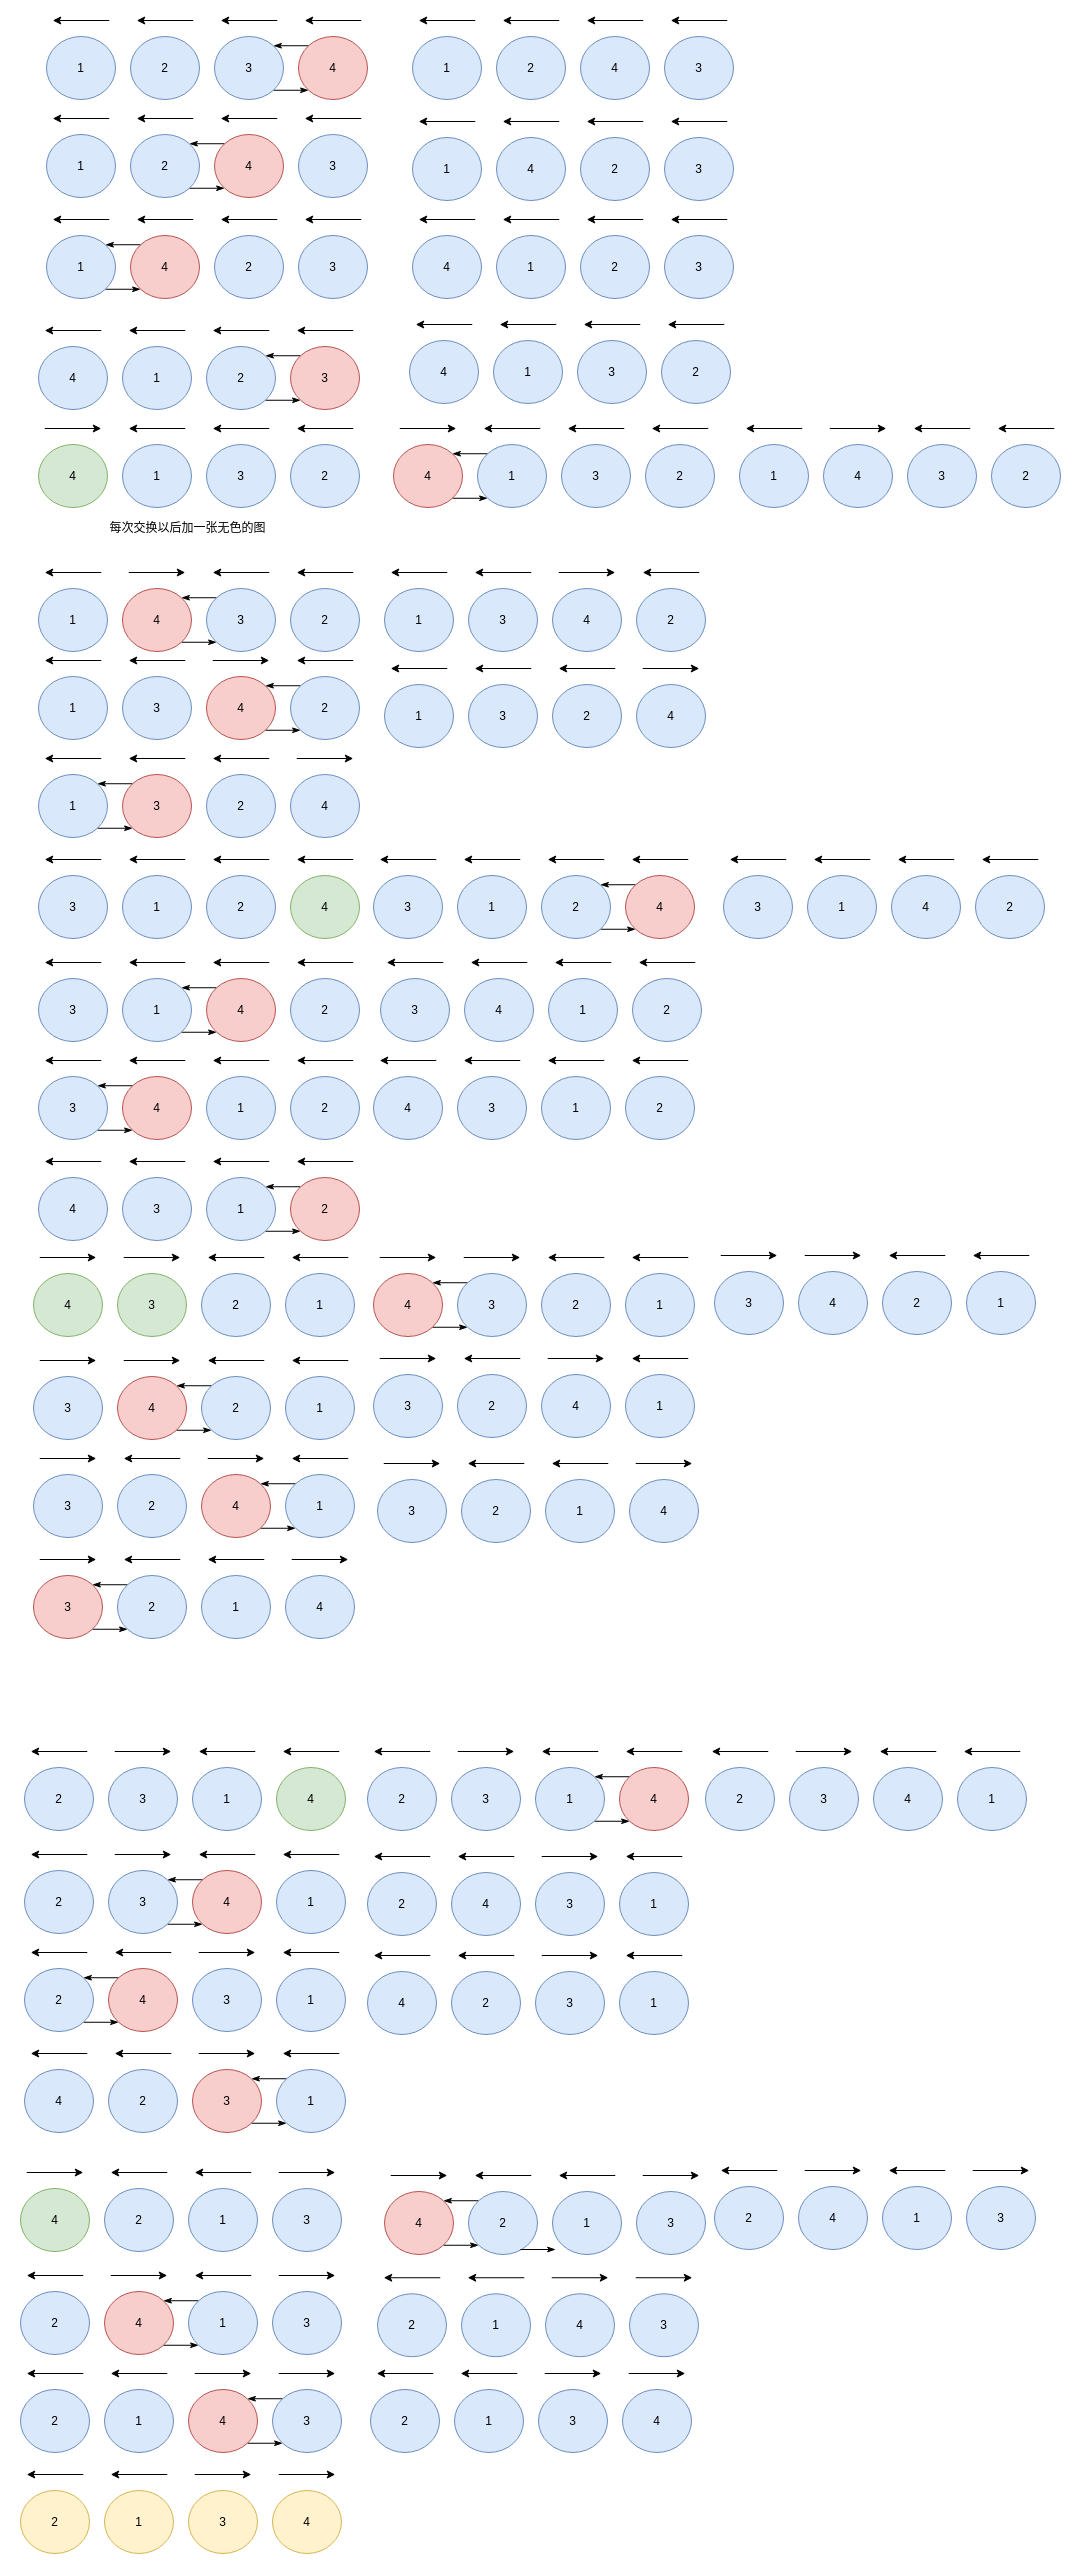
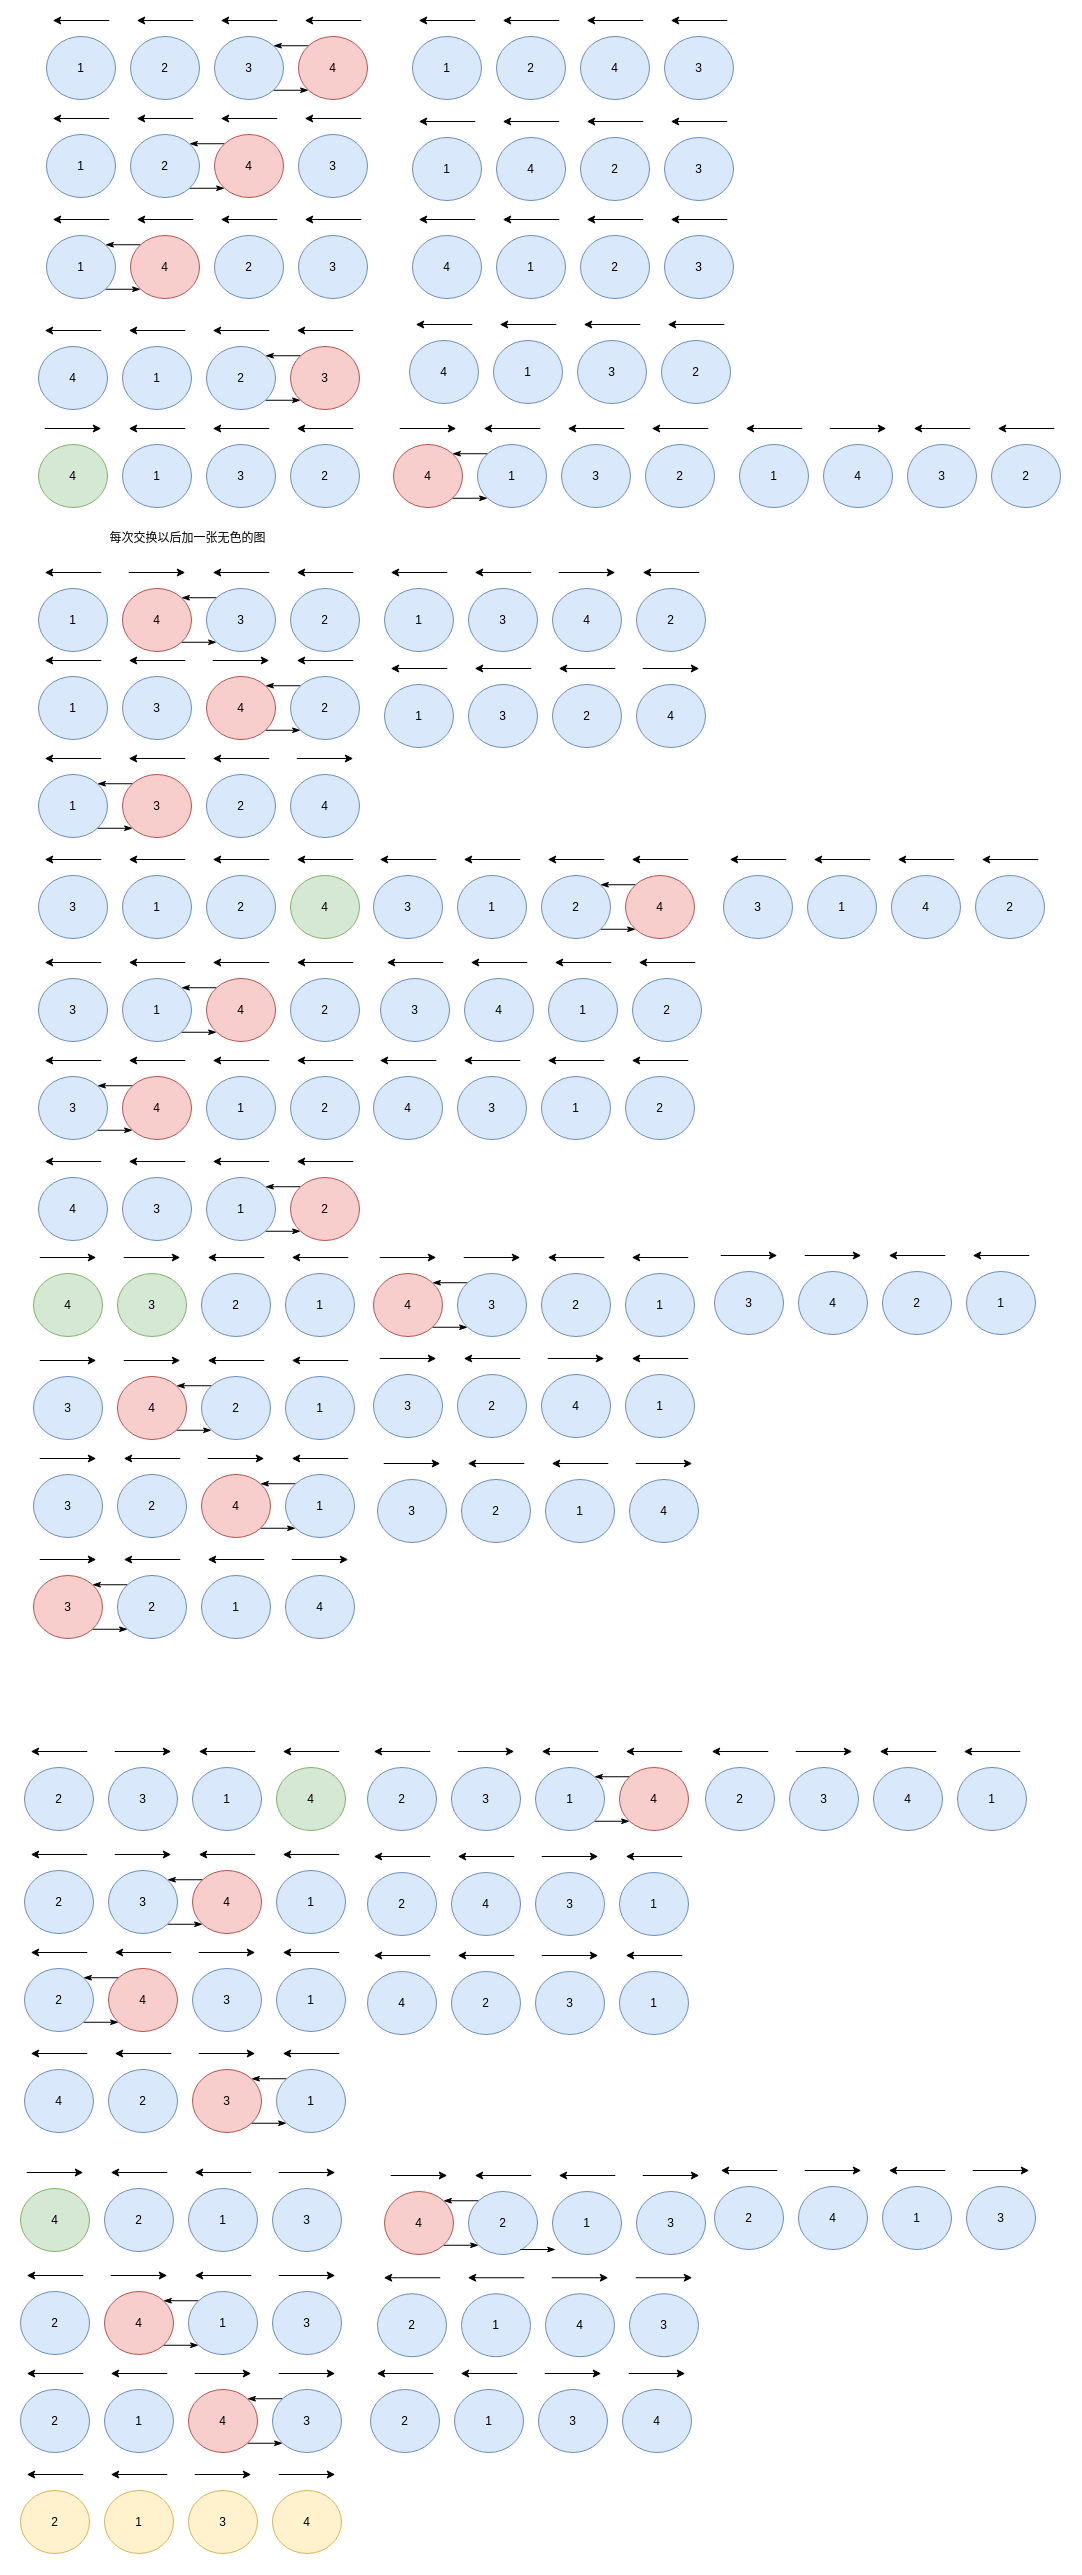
node "每次交换以后加一张无色的图": moved (188, 529) -> (188, 539)
